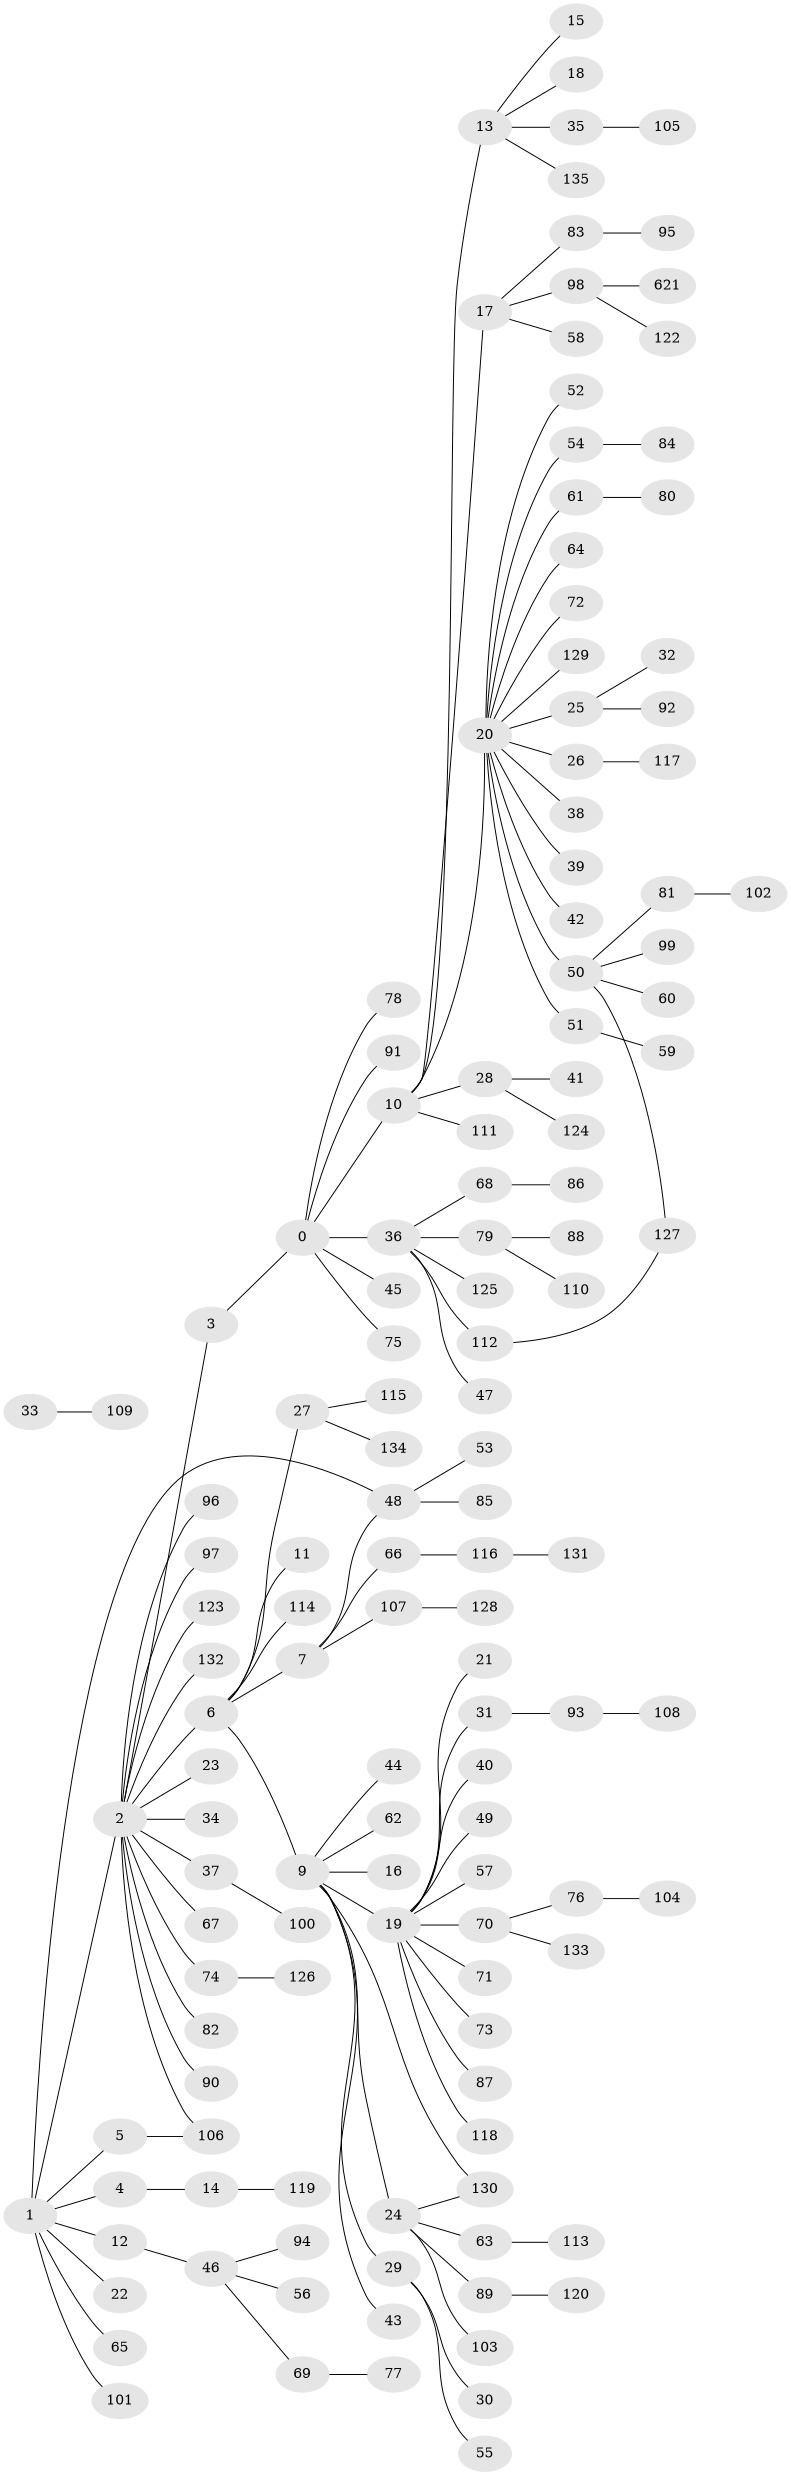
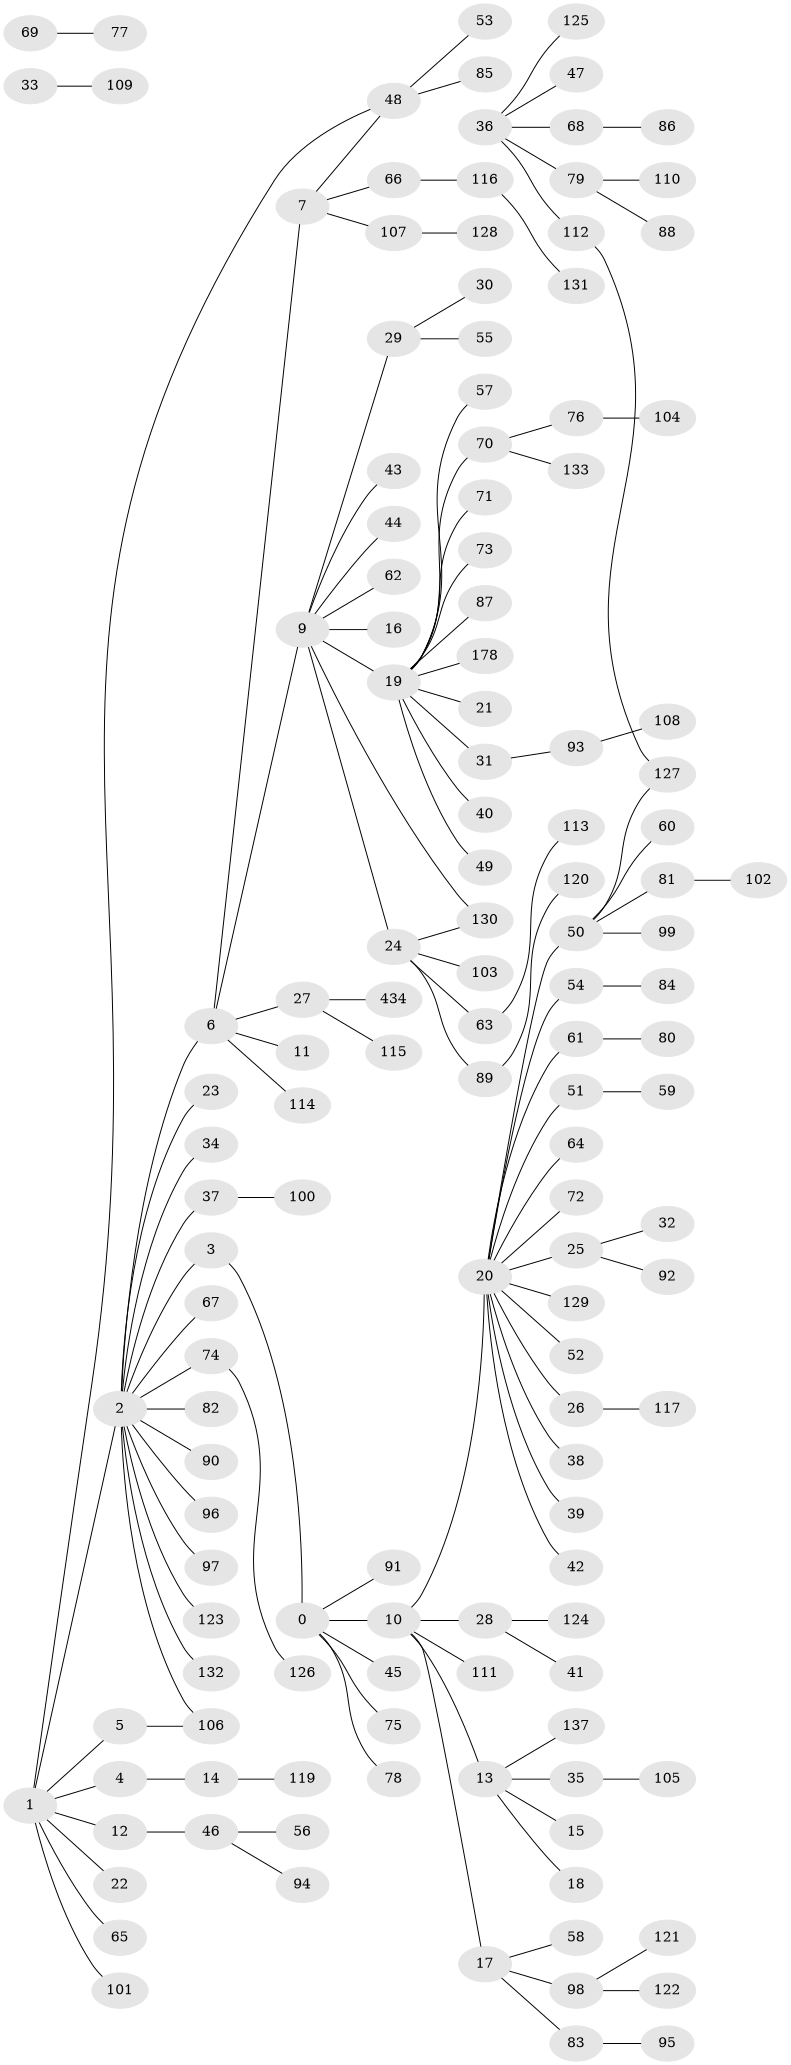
node "135": label "135" -> "137"
node "621": label "621" -> "121"
edge "0" -- "36": removed
node "134": label "134" -> "434"
node "118": label "118" -> "178"
edge "46" -- "69": removed
